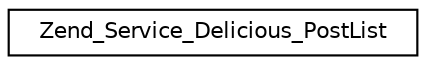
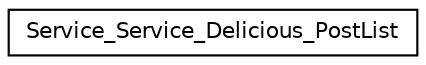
node "Zend_Service_Delicious_PostList": label "Zend_Service_Delicious_PostList" -> "Service_Service_Delicious_PostList"
